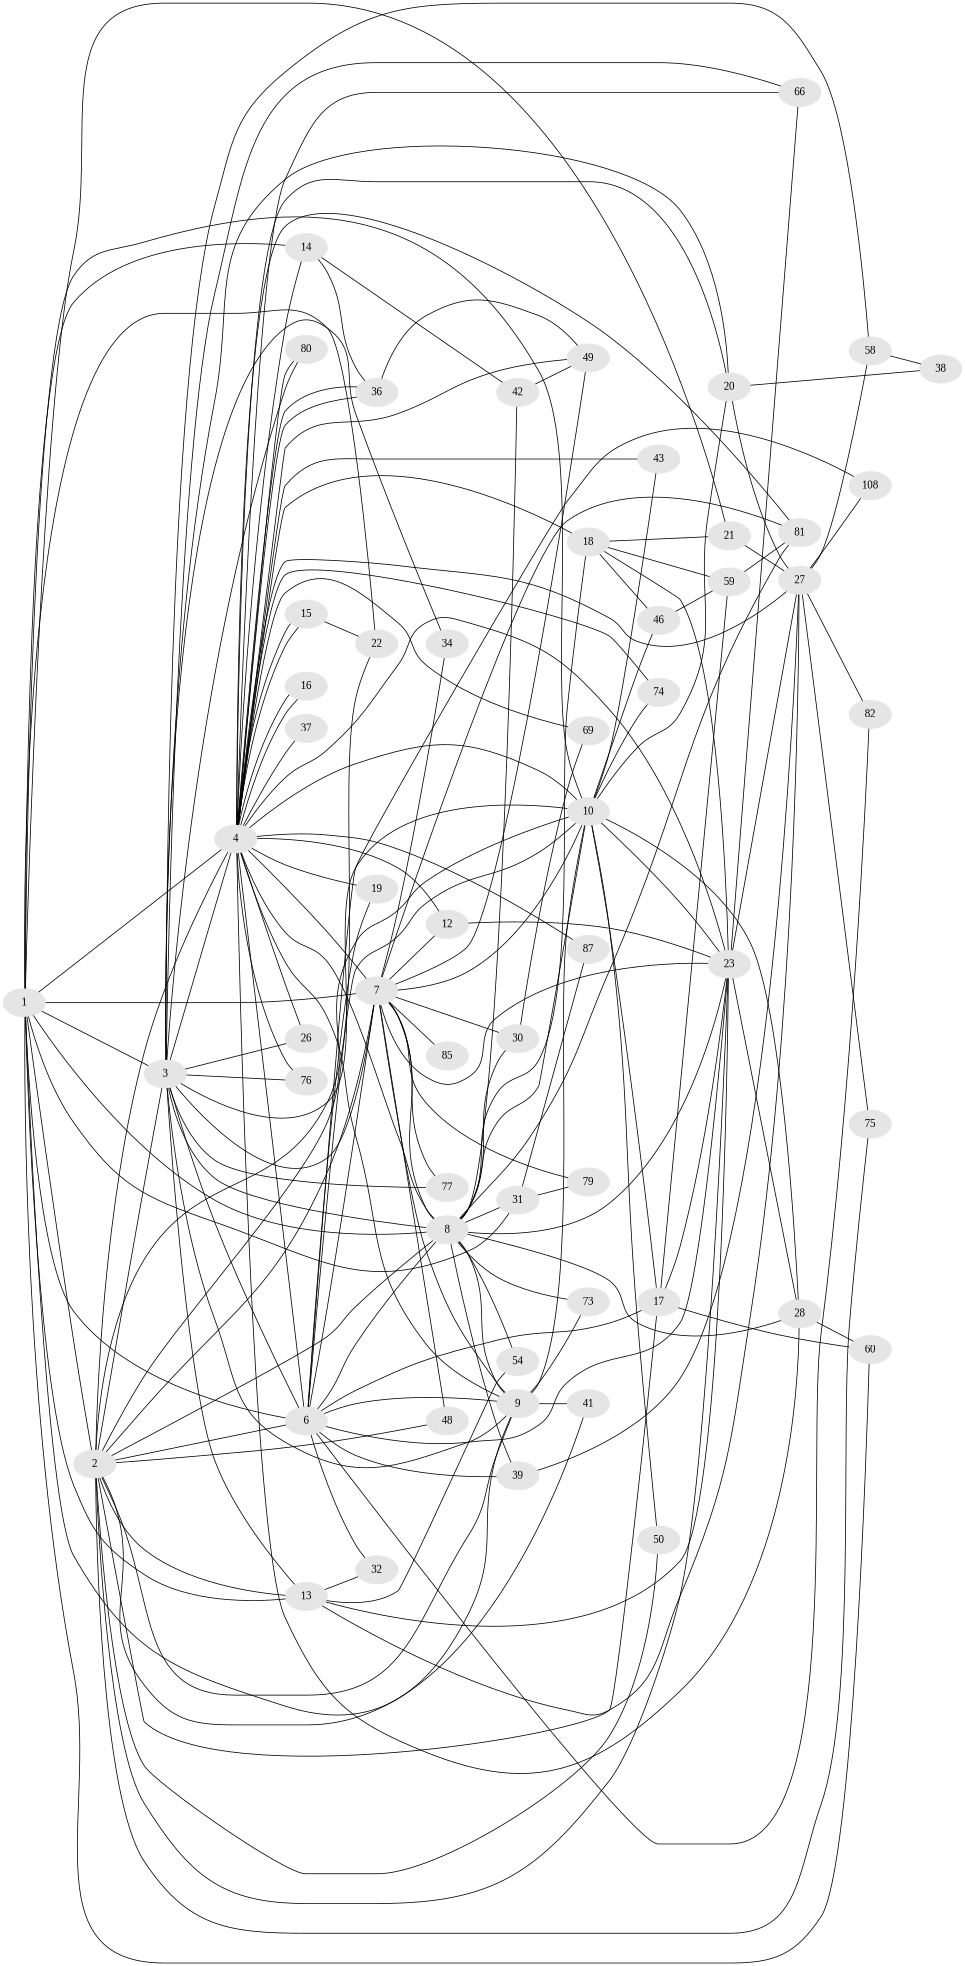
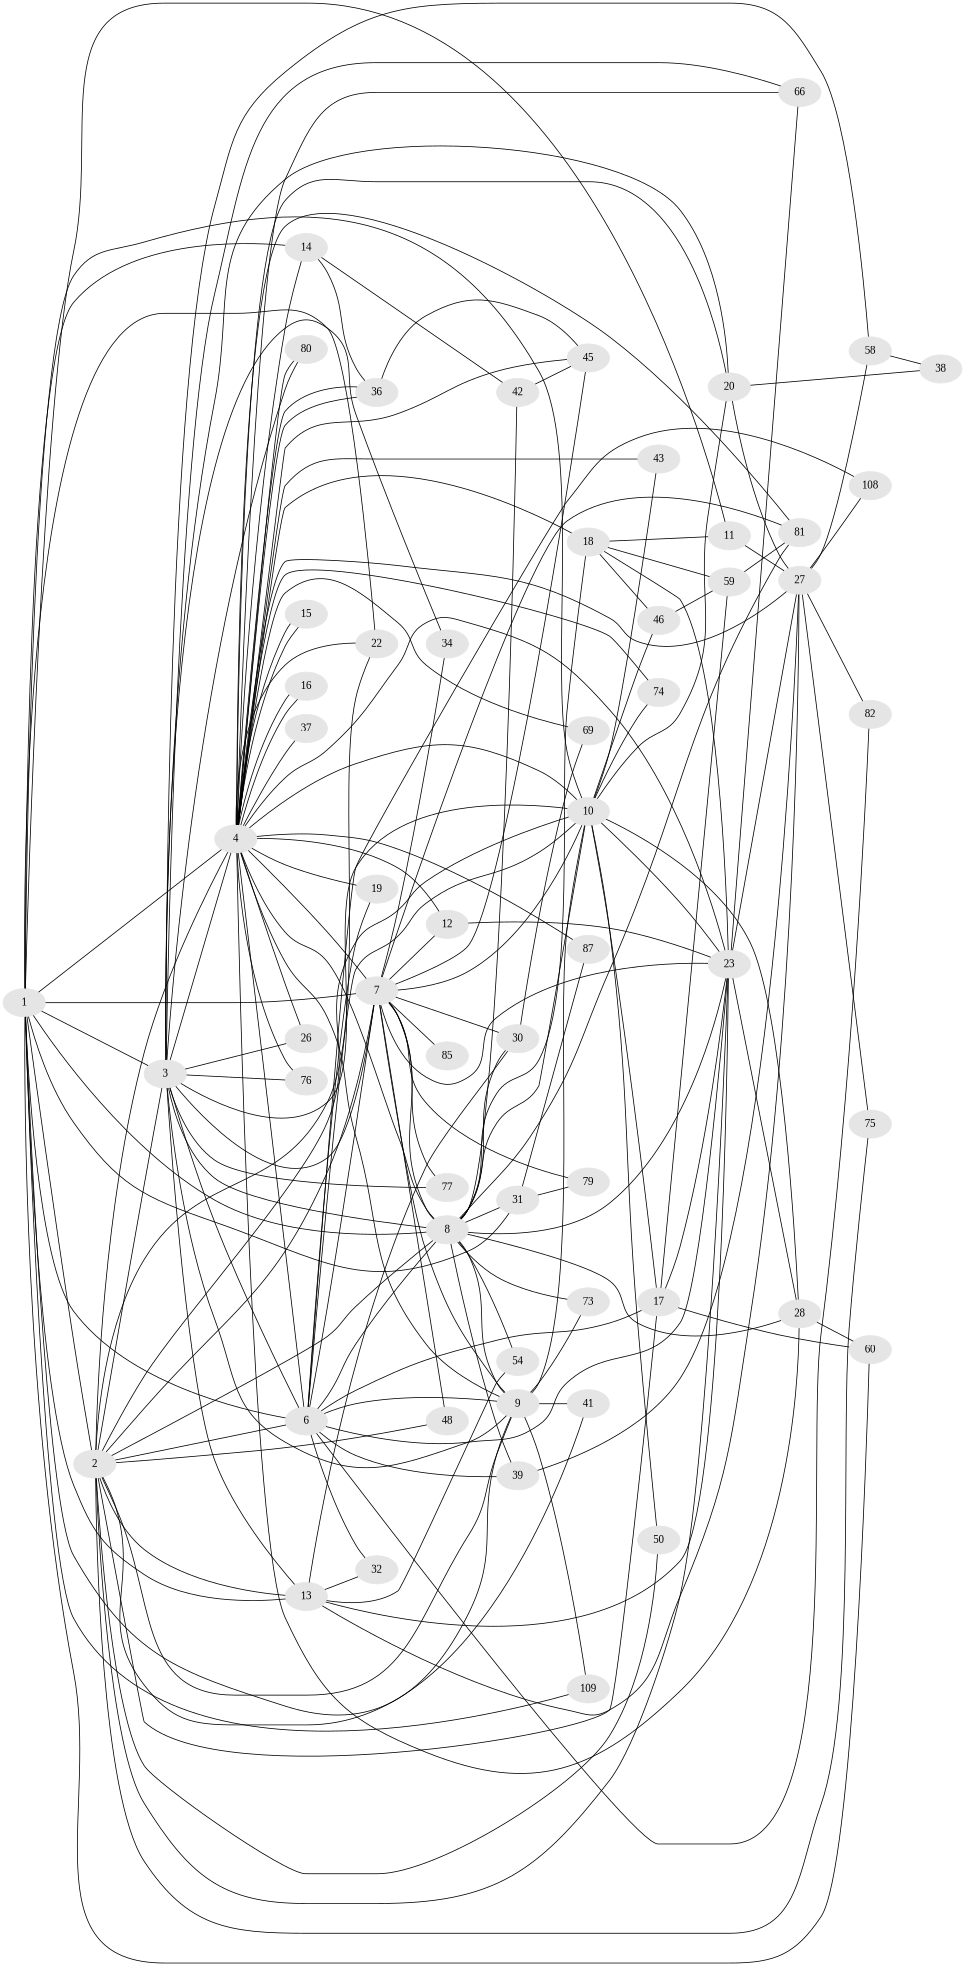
node "49": label "49" -> "45"
node "21": label "21" -> "11"
edge "15" -- "22": now "4" -- "22"
edge "30" -- "13": added
node "109": added
